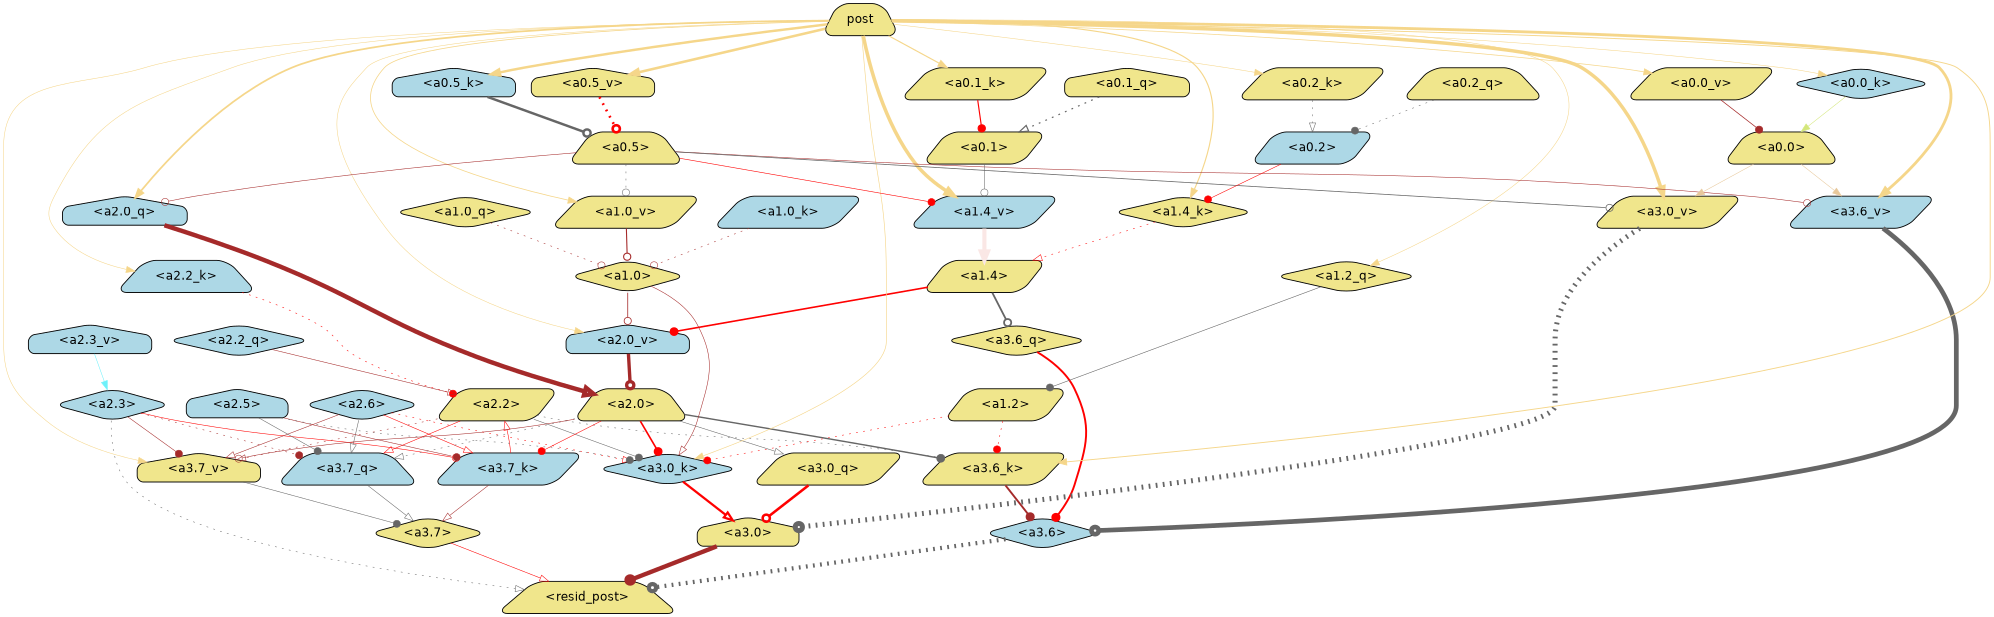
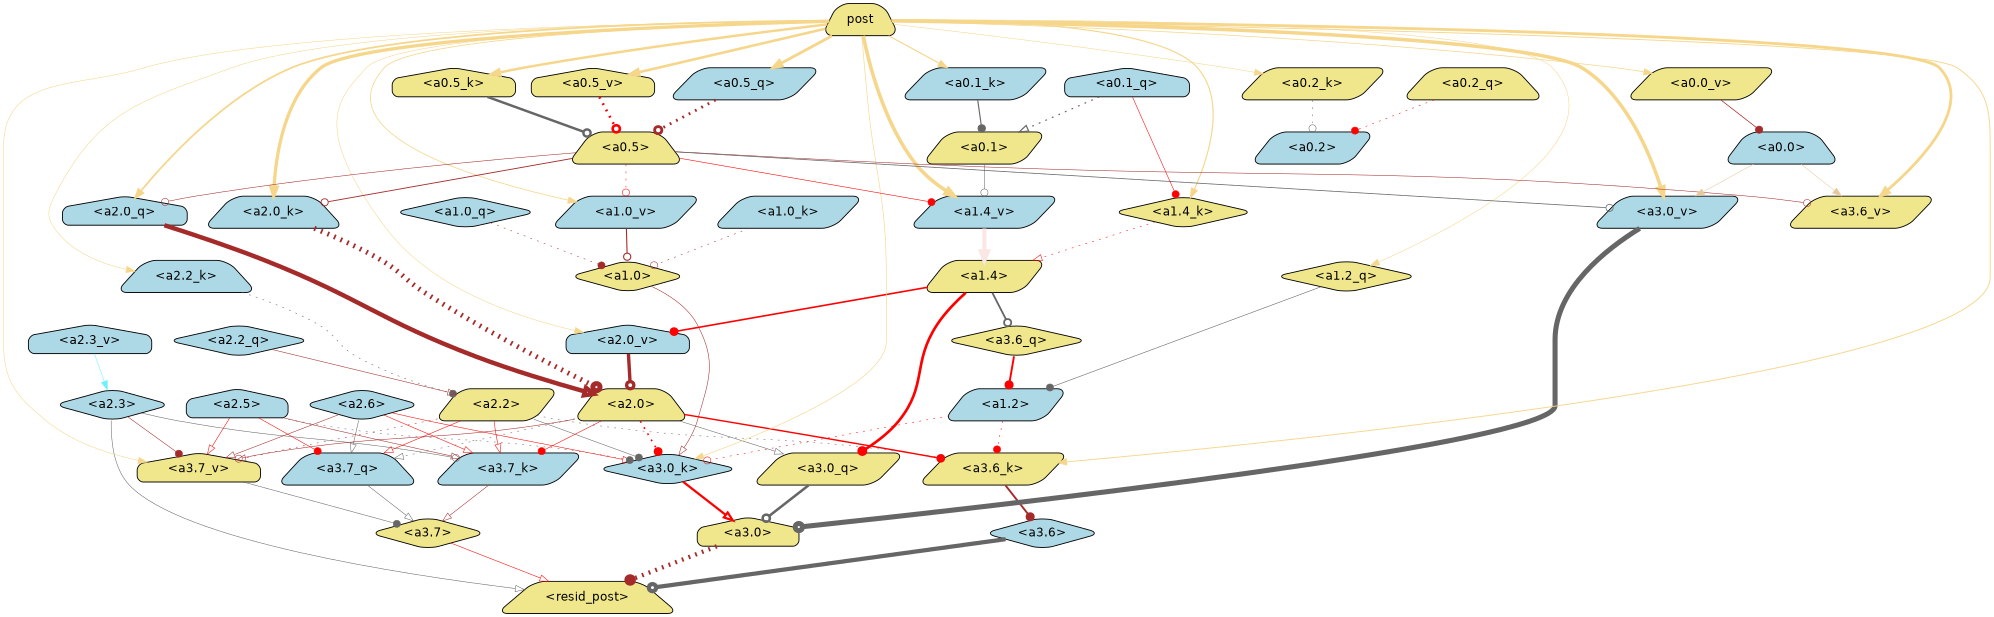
node "<a0.5_k>": fillcolor lightblue -> khaki
node "<a0.5_q>": added
node "<a0.1_k>": fillcolor khaki -> lightblue
node "<a0.1_q>": fillcolor khaki -> lightblue
node "<a0.0_k>": removed
edge "<a0.1_k>" -> "<a0.1>": color red -> gray40
edge "<a0.2_k>" -> "<a0.2>": arrowhead onormal -> odot
edge "<a0.2_q>" -> "<a0.2>": color gray40 -> red
node "<a0.0>": fillcolor khaki -> lightblue
edge "<a0.5>" -> "<a1.0_v>": color gray40 -> red
edge "<a0.2>" -> "<a1.4_k>": now "<a0.1_q>" -> "<a1.4_k>"
node "<a2.0_k>": added
node "<a1.0_q>": fillcolor khaki -> lightblue
node "<a1.0_v>": fillcolor khaki -> lightblue
node "<a3.0_v>": fillcolor khaki -> lightblue
node "<a3.6_v>": fillcolor lightblue -> khaki
edge "<a1.0_q>" -> "<a1.0>": arrowhead odot -> dot
edge "<a1.0>" -> "<a2.0_v>": removed
edge "<a2.2_k>" -> "<a2.2>": color red -> gray40
edge "<a1.4>" -> "<a3.0_q>": added
node "<a1.2>": fillcolor khaki -> lightblue
edge "<a3.6_q>" -> "<a3.6>": now "<a3.6_q>" -> "<a1.2>"
edge "<a2.6>" -> "<a3.0_k>": style dotted -> bold
edge "<a2.5>" -> "<a3.7_q>": color gray40 -> red
edge "<a2.3>" -> "<a3.7_q>": removed
edge "<a2.5>" -> "<a3.7_v>": added
edge "<a2.3>" -> "<a3.7_k>": color red -> gray40
edge "<a2.0>" -> "<a3.6_k>": color gray40 -> red
edge "<a1.2>" -> "<a3.0_k>": arrowhead dot -> odot
edge "<a2.5>" -> "<a3.7_k>": arrowhead dot -> onormal
edge "<a2.0>" -> "<a3.0_k>": style solid -> dotted
edge "<a3.7_k>" -> "<a2.2>": reversed
edge "<a3.0_v>" -> "<a3.0>": style dotted -> solid
edge "<a3.6_v>" -> "<a3.6>": removed
edge "<a3.0_q>" -> "<a3.0>": color red -> gray40
edge "<a2.3>" -> "<resid_post>": style dotted -> bold
edge "<a3.0>" -> "<resid_post>": style bold -> dotted
edge "<a3.6>" -> "<resid_post>": style dotted -> bold
